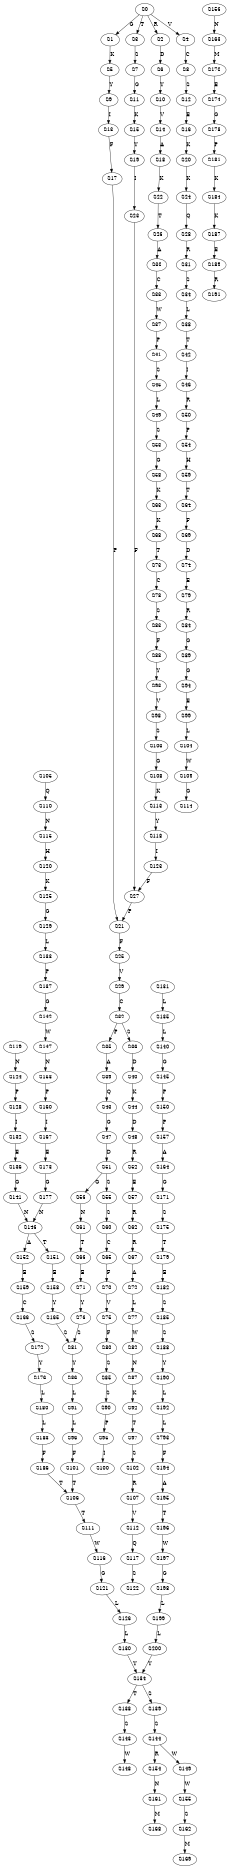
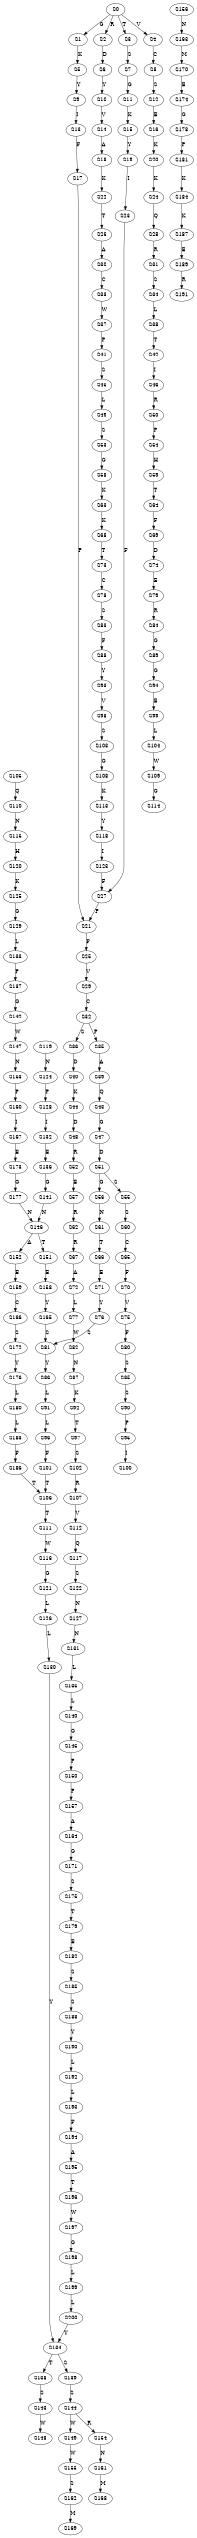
node "S793": label "S793" -> "S193"
node "S127": added
